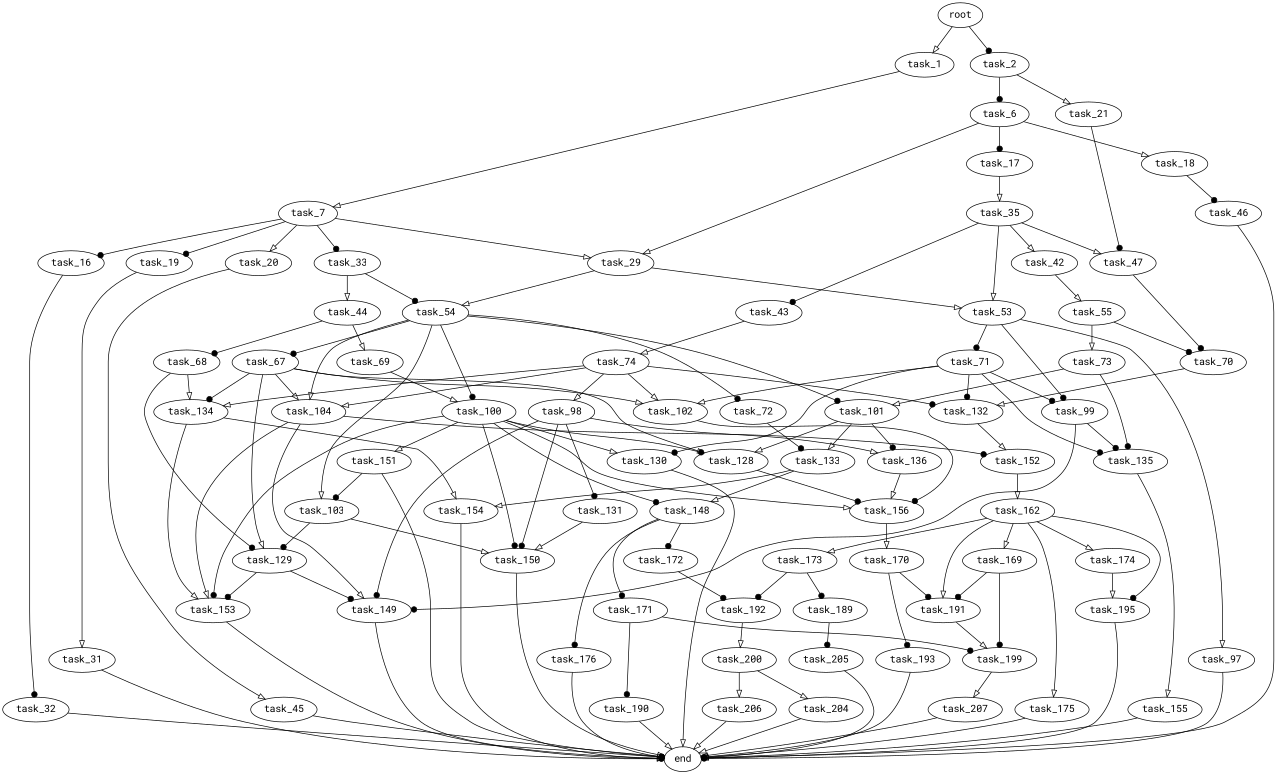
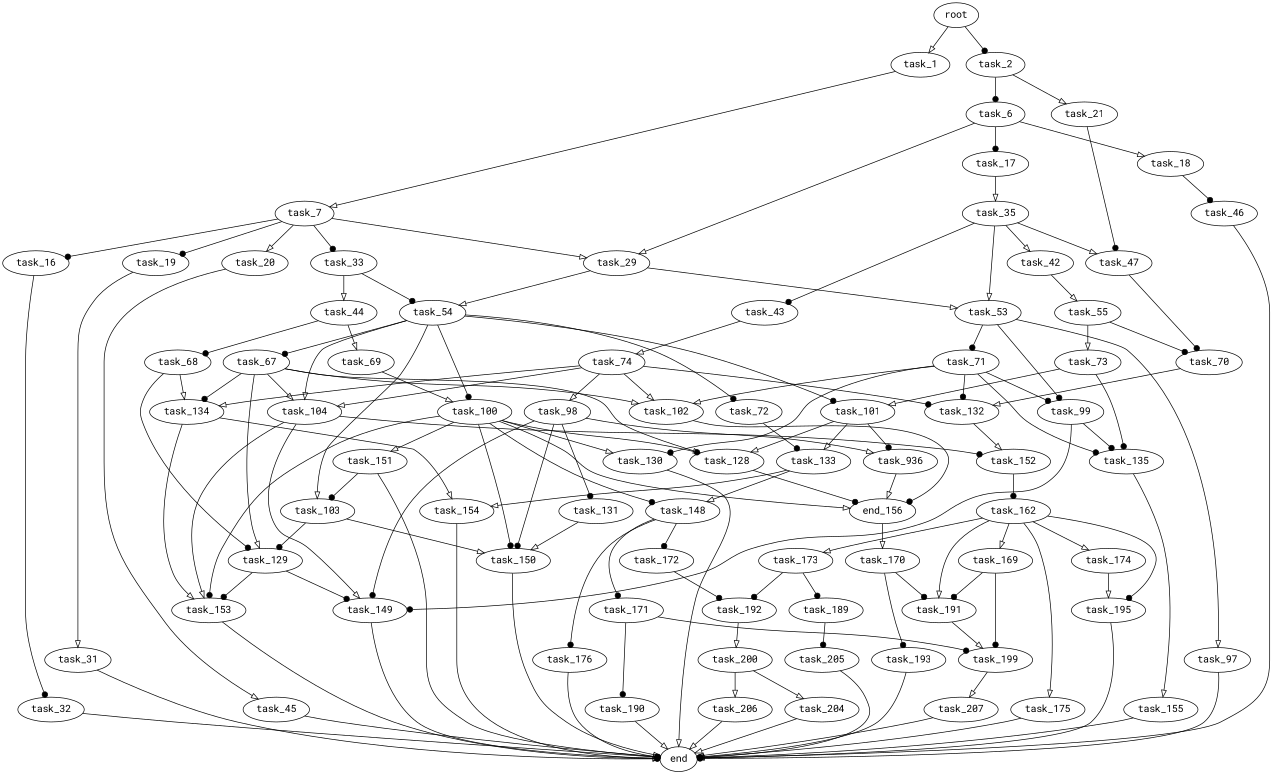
node "task_136": label "task_136" -> "task_936"
edge "task_152" -> "task_162": arrowhead onormal -> dot
node "task_156": label "task_156" -> "end_156"
